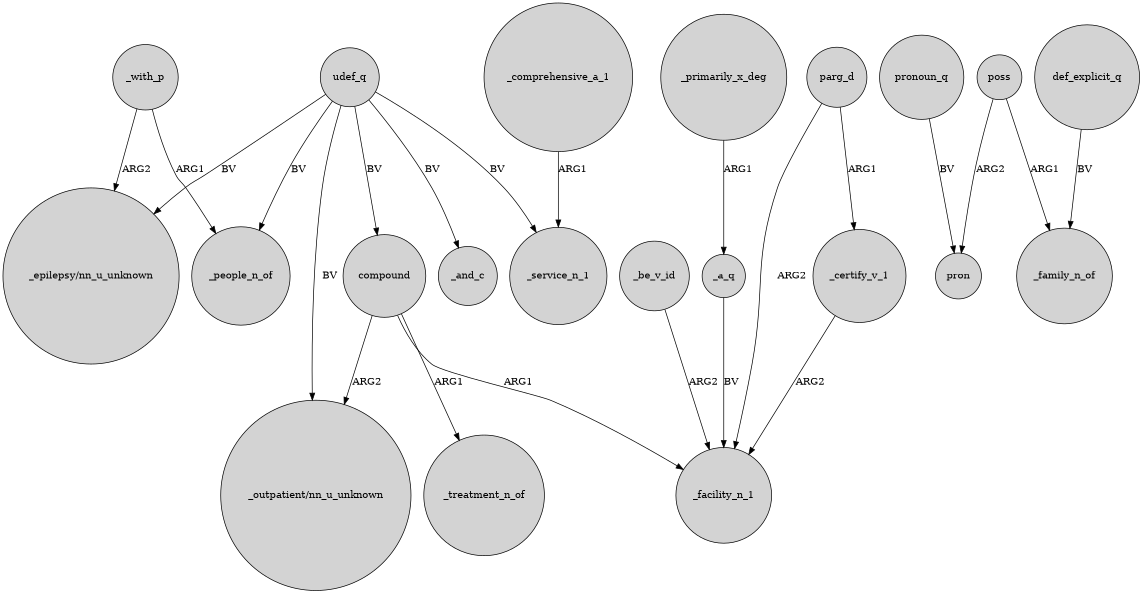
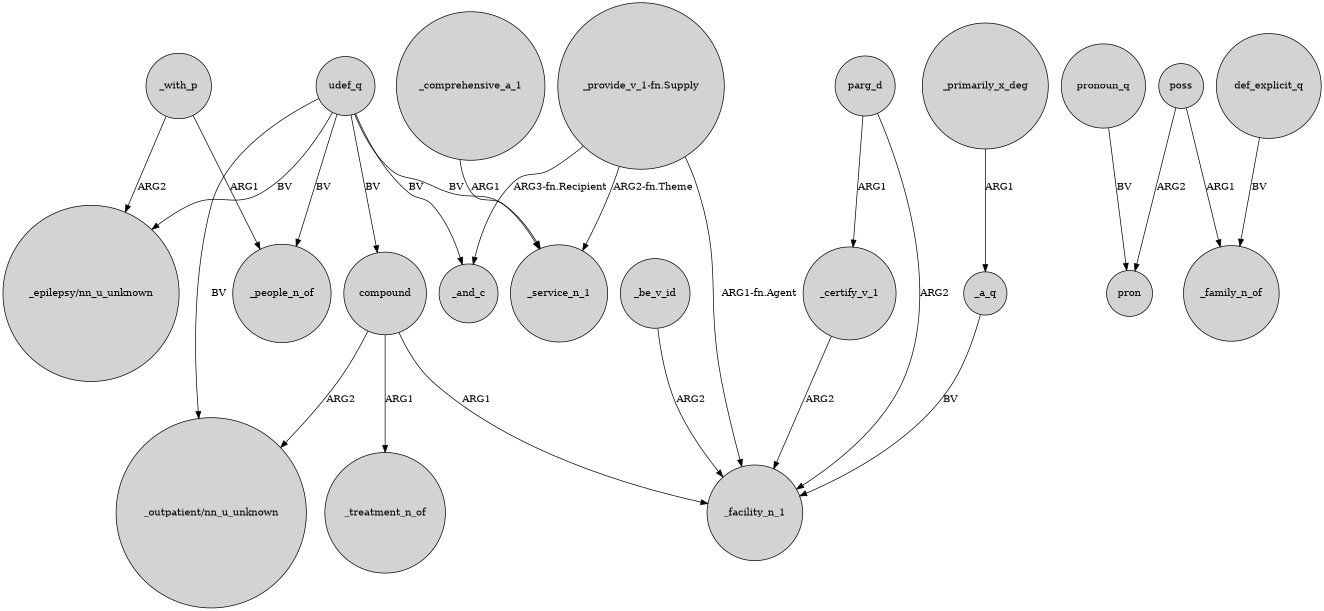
node "_provide_v_1-fn.Supply": added
